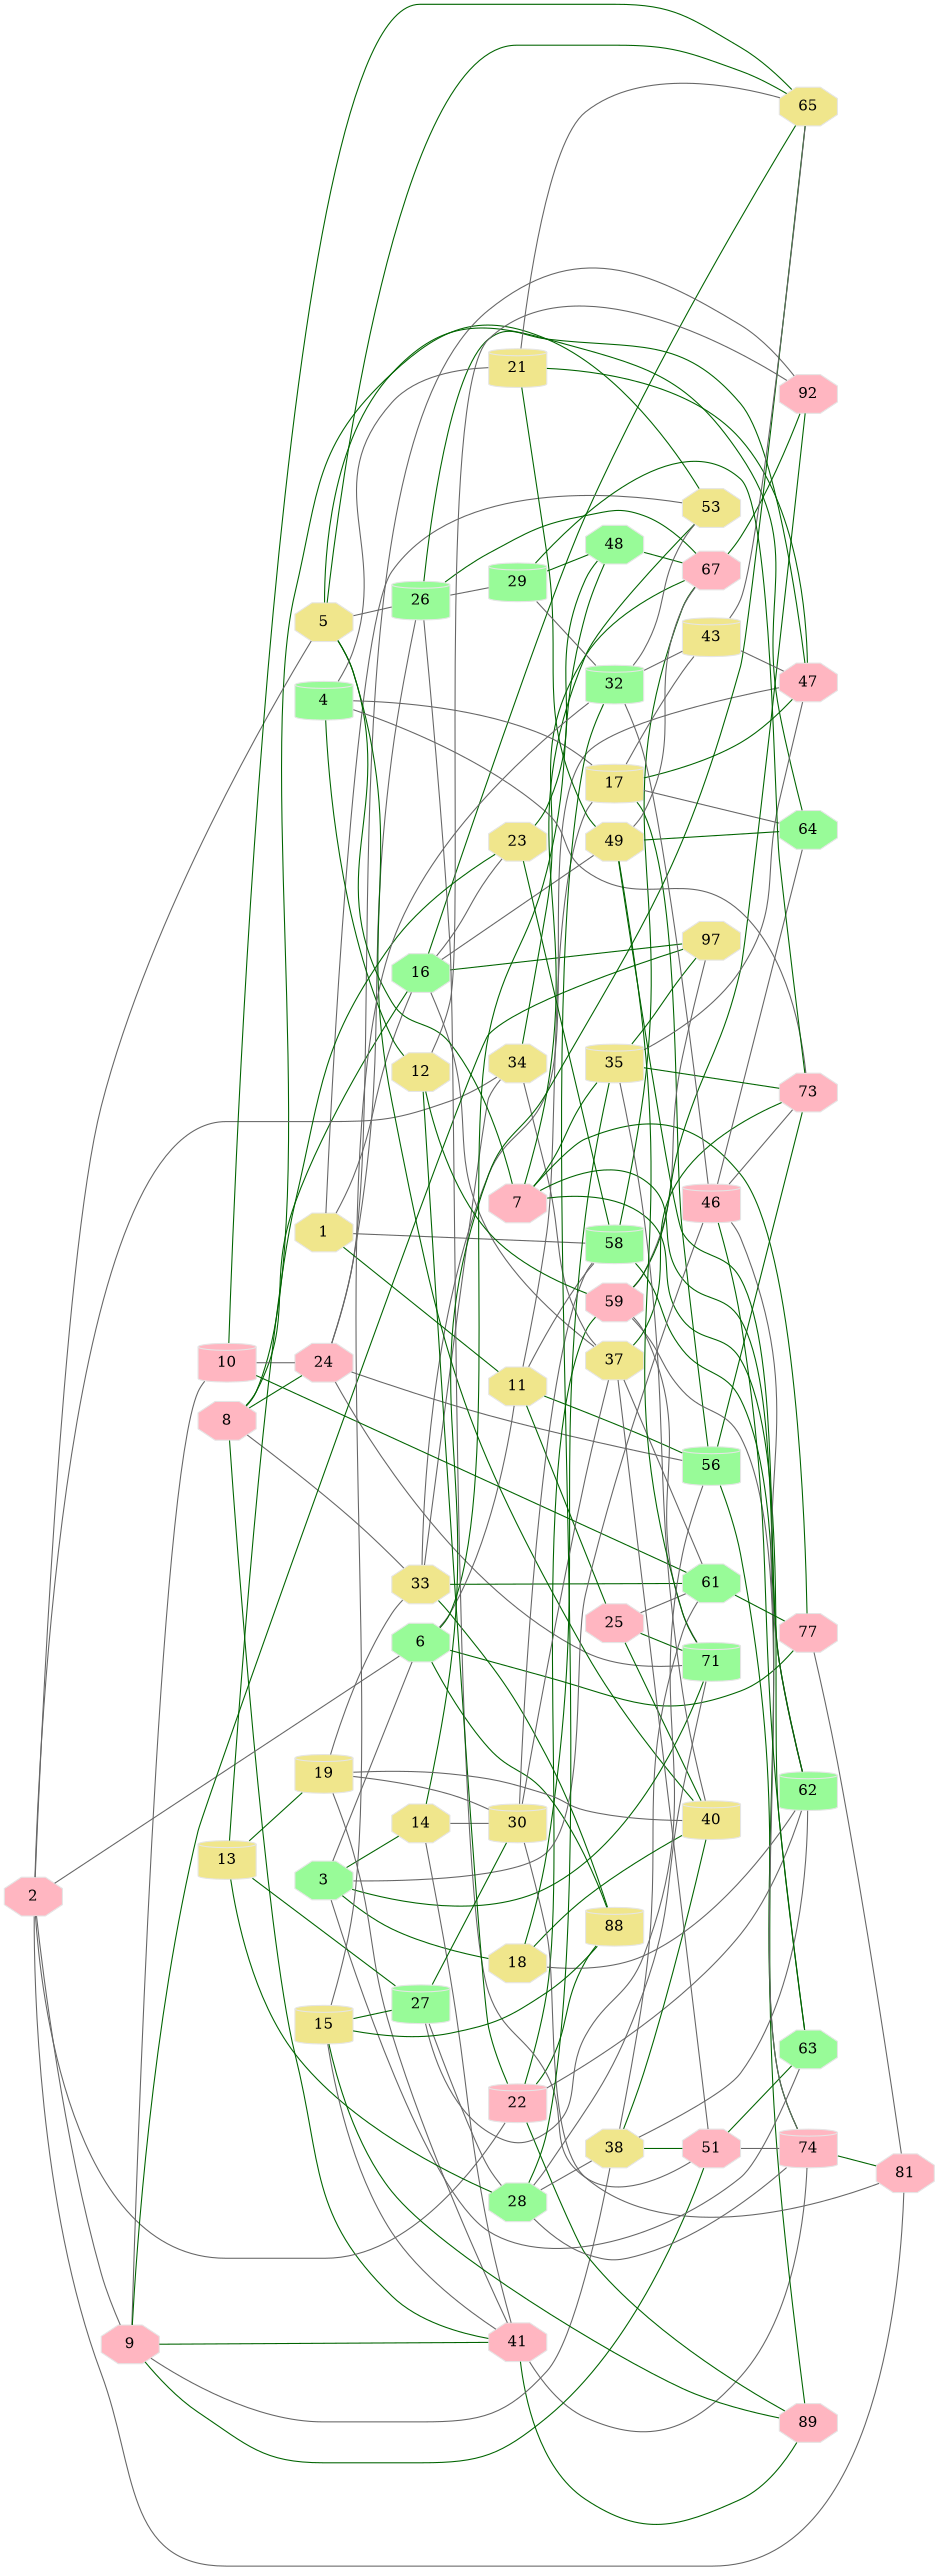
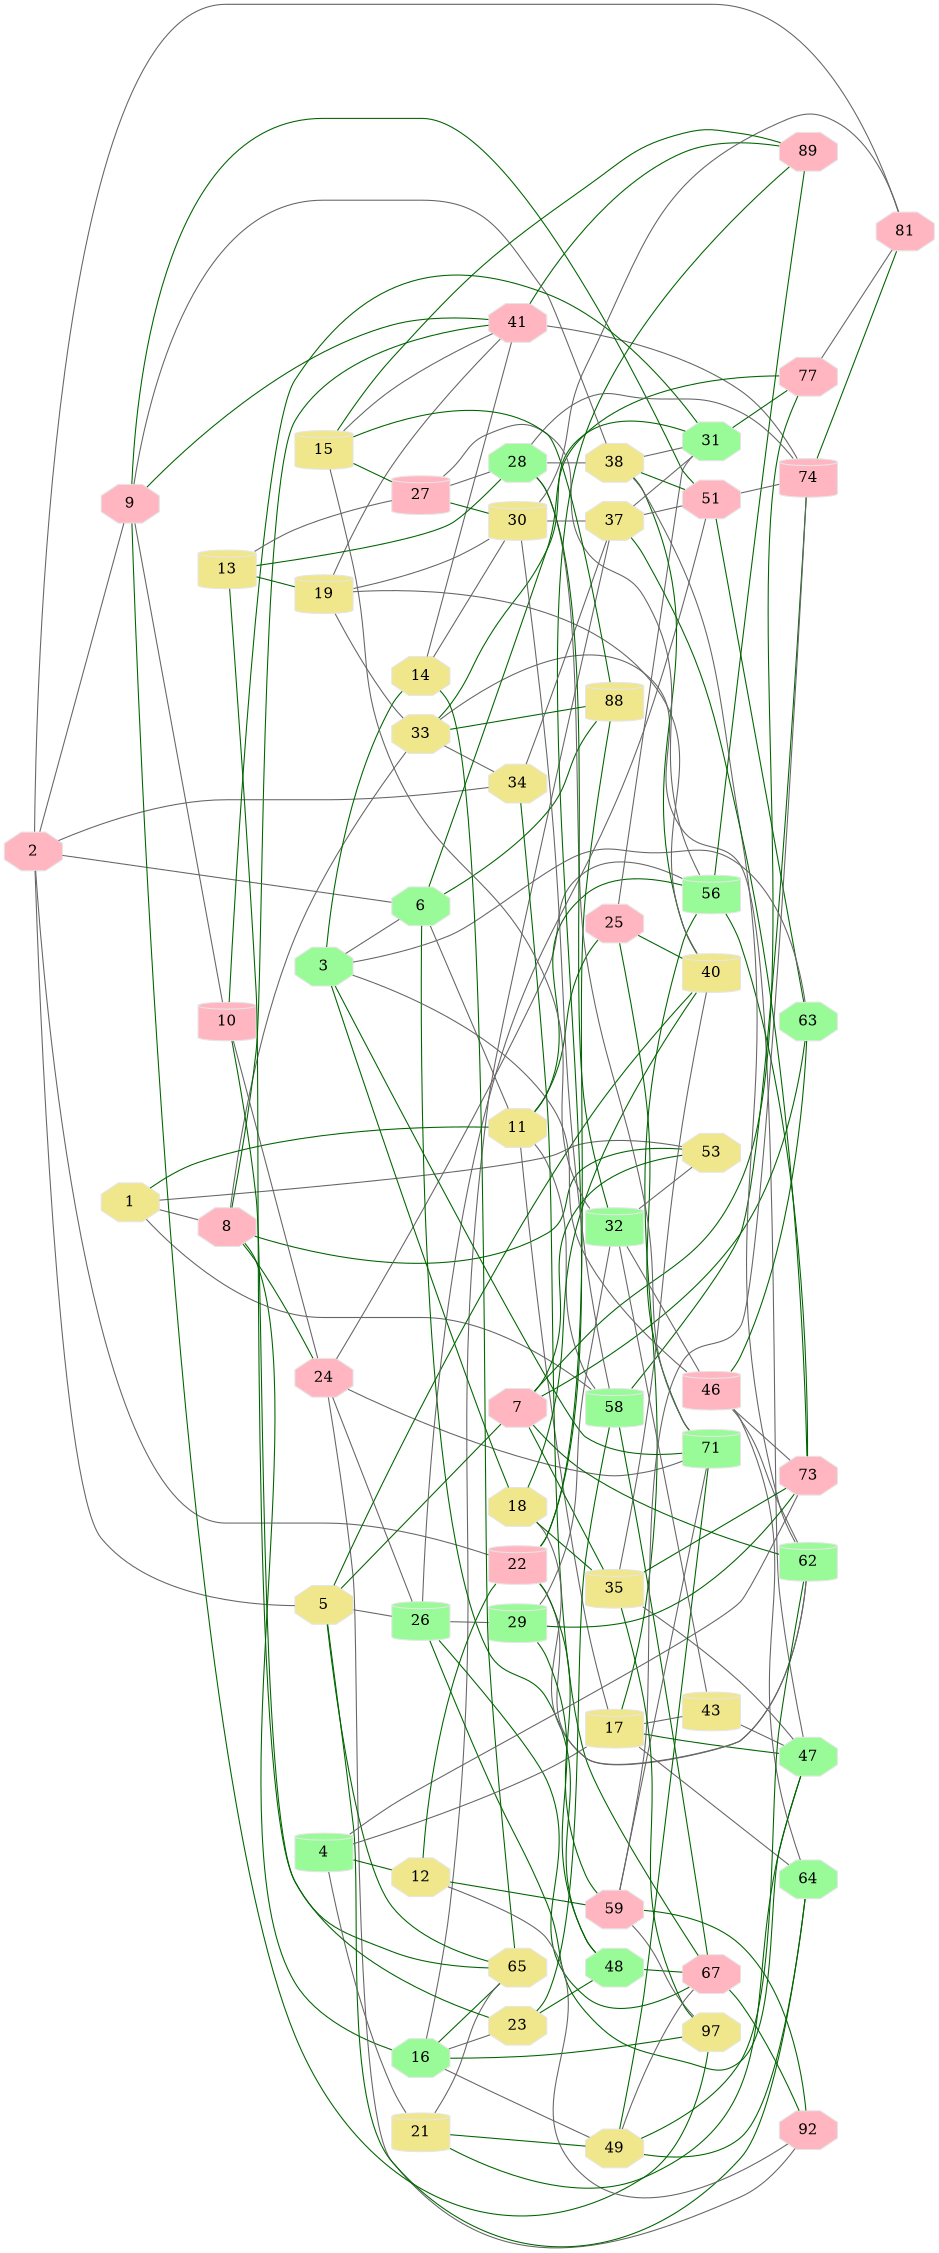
edge "65" -- "43": removed
node "47": fillcolor lightpink -> palegreen
edge "16" -- "1": now "8" -- "1"
node "61": label "61" -> "31"
edge "13" -- "27": color darkgreen -> gray40
node "27": fillcolor palegreen -> lightpink
